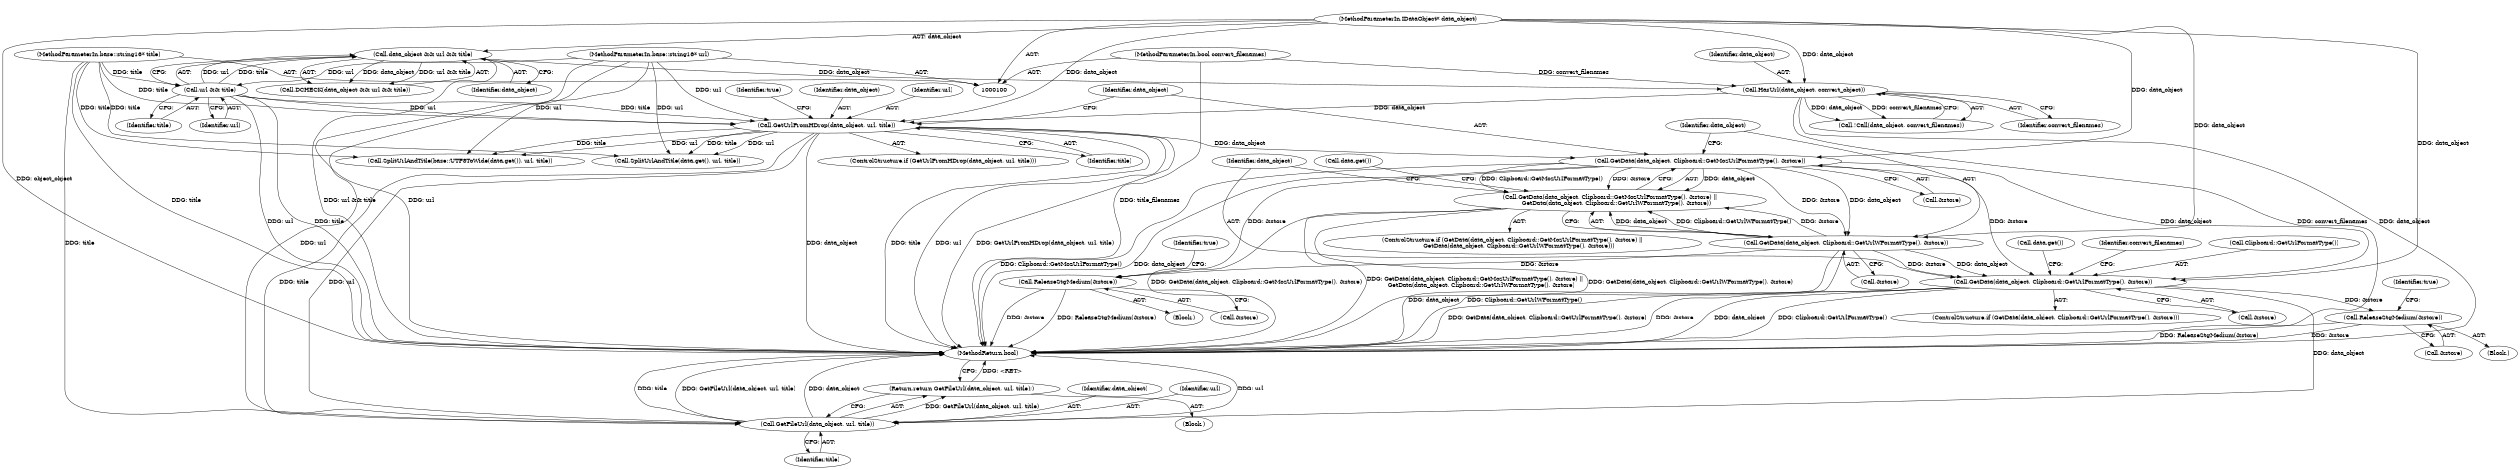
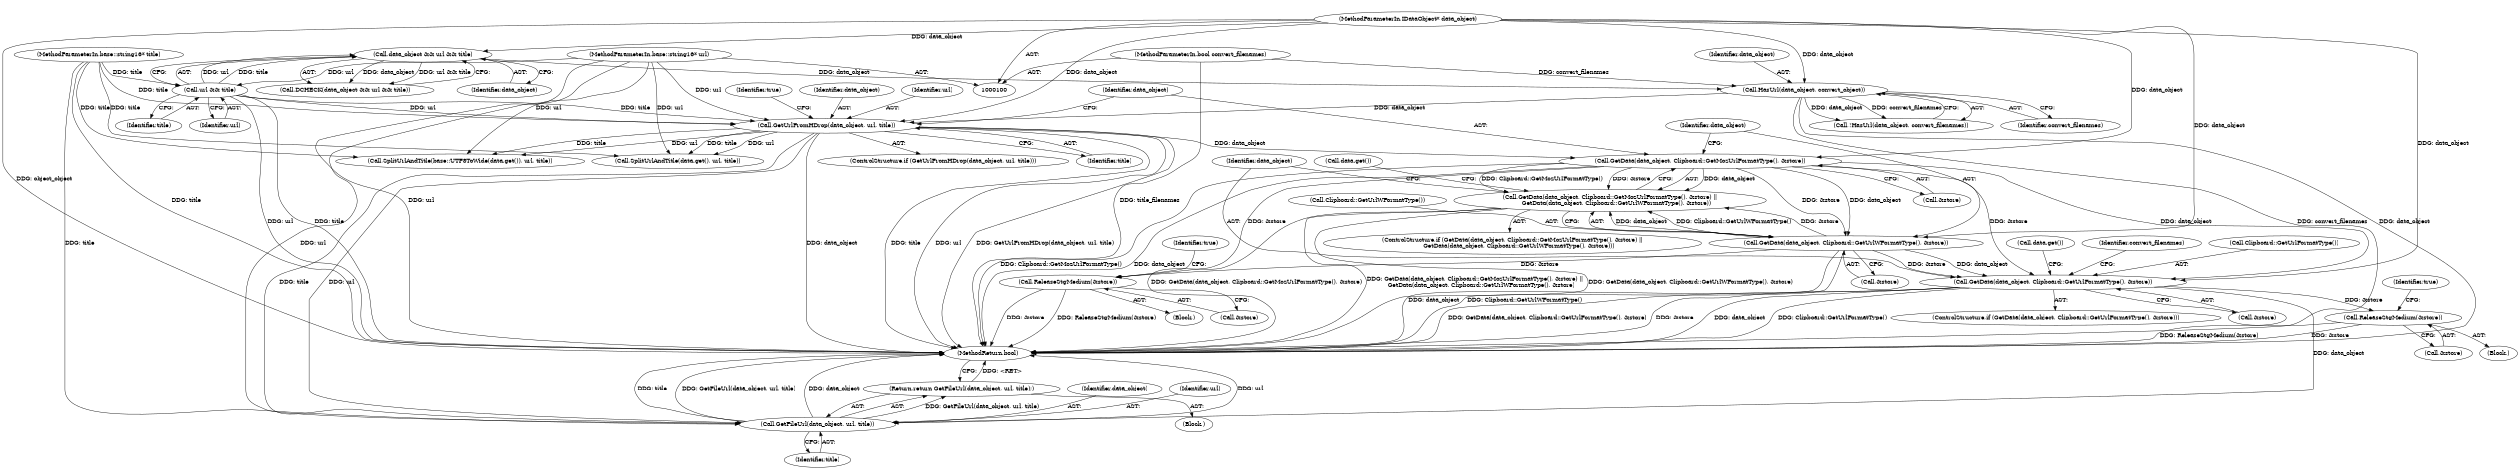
edge "(MethodParameterIn,IDataObject* data_object)" -> "(Call,data_object && url && title)": label "AST: data_object" -> "DDG: data_object"
edge "(Call,DCHECK(data_object && url && title))" -> "(Call,data_object && url && title)": label "AST: " -> "CFG: "
edge "(MethodParameterIn,base::string16* title)" -> "1000100": removed, label "AST:"
node "(Call,!Call(data_object, convert_filenames))": label "(Call,!Call(data_object, convert_filenames))" -> "(Call,!HasUrl(data_object, convert_filenames))"
node "(Call,Clipboard::GetUrlWFormatType())": added
edge "(Call,data_object && url && title)" -> "(MethodReturn,bool)": removed, label "DDG: url && title"
edge "(Return,return GetFileUrl(data_object, url, title);)" -> "(Call,GetFileUrl(data_object, url, title))": label "CFG: " -> "AST: "
